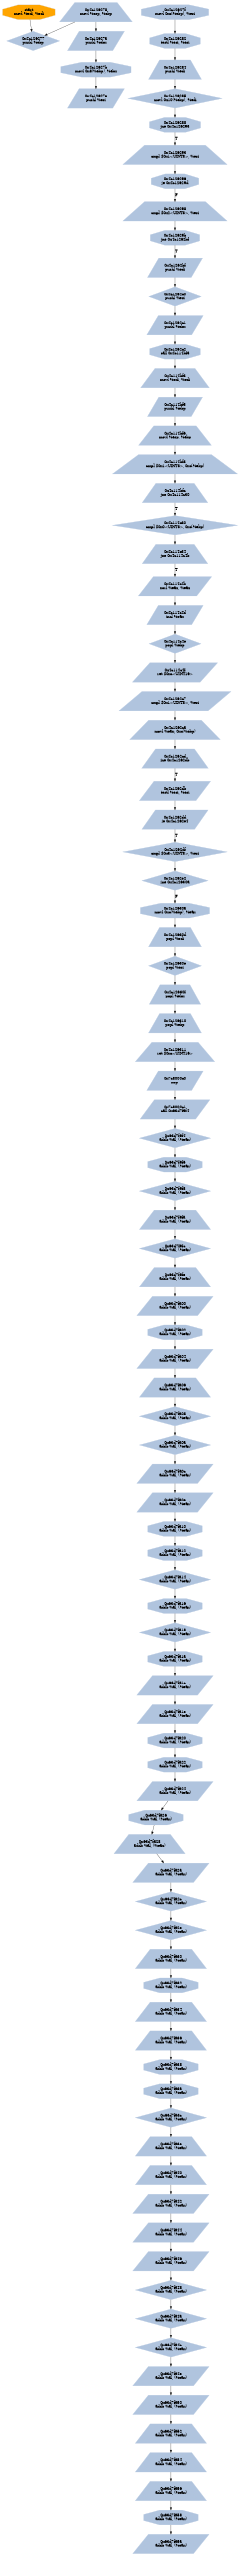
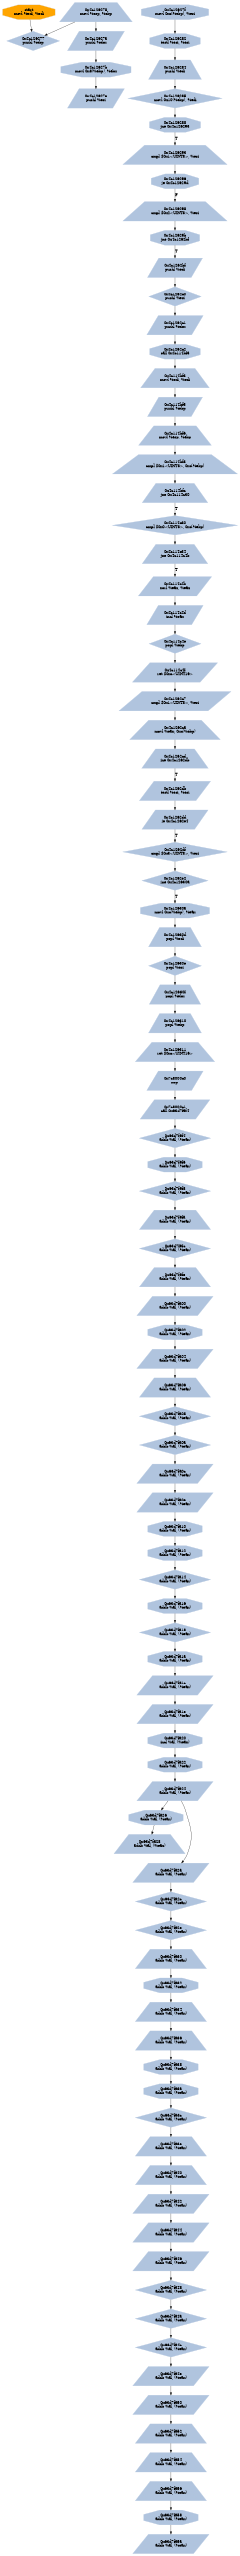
edge "0x4c1262e2 jne 0x4c12630a" -> "0x4c12630a movl 0xc(%ebp), %eax": label "F" -> "T"
node "0x63d7fa20 addb %al, (%eax)": label "0x63d7fa20 addb %al, (%eax)" -> "0x63d7fa20 incl %al, (%eax)"
edge "0x63d7fa28 addb %al, (%eax)" -> "0x63d7fa2a addb %al, (%eax)": now "0x63d7fa24 addb %al, (%eax)" -> "0x63d7fa2a addb %al, (%eax)"
